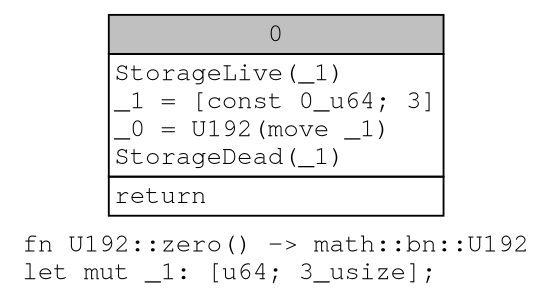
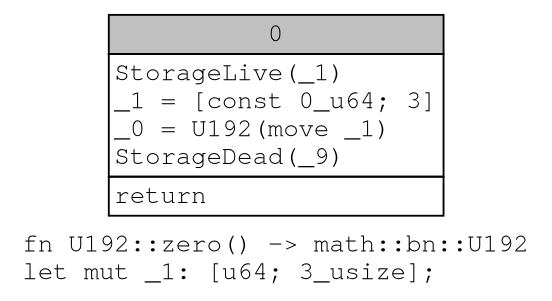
node "0": text "StorageDead(_1)" -> "StorageDead(_9)"
